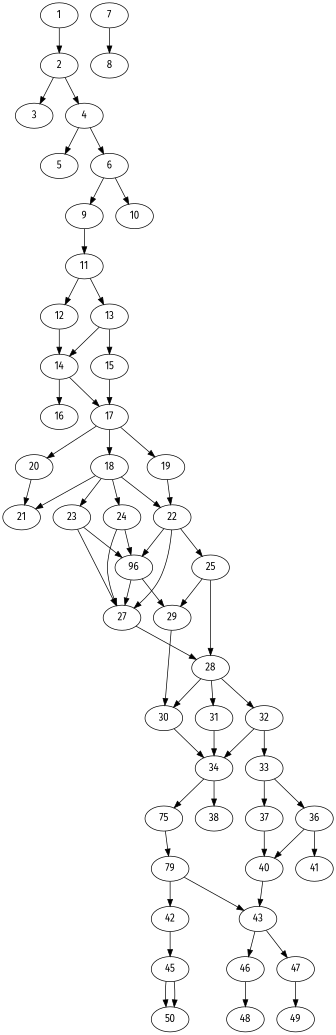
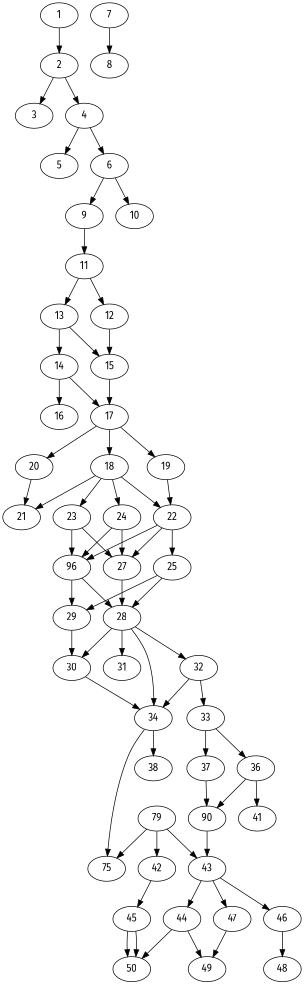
edge "12" -> "14": now "12" -> "15"
edge "96" -> "27": now "96" -> "28"
edge "31" -> "34": now "28" -> "34"
edge "75" -> "79": reversed
node "40": label "40" -> "90"
node "44": added
